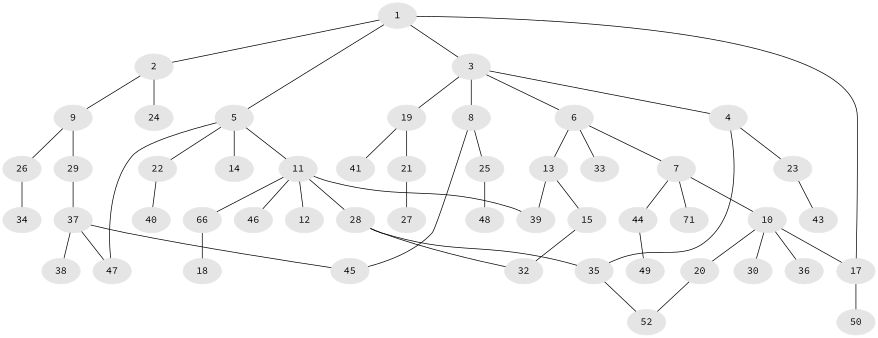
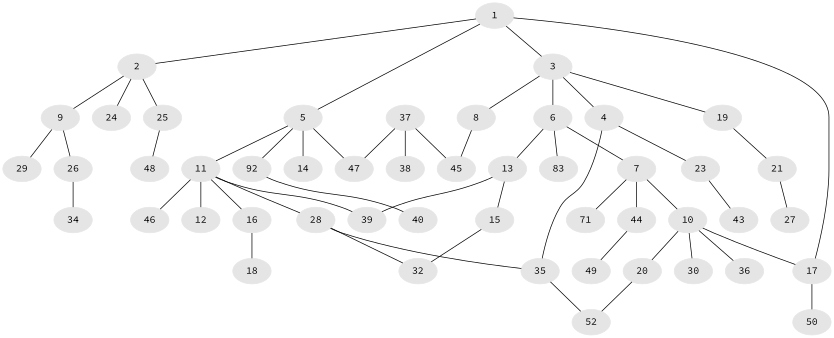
edge "8" -- "25": now "2" -- "25"
node "22": label "22" -> "92"
node "41": removed
node "33": label "33" -> "83"
edge "29" -- "37": removed
node "66": label "66" -> "16"
